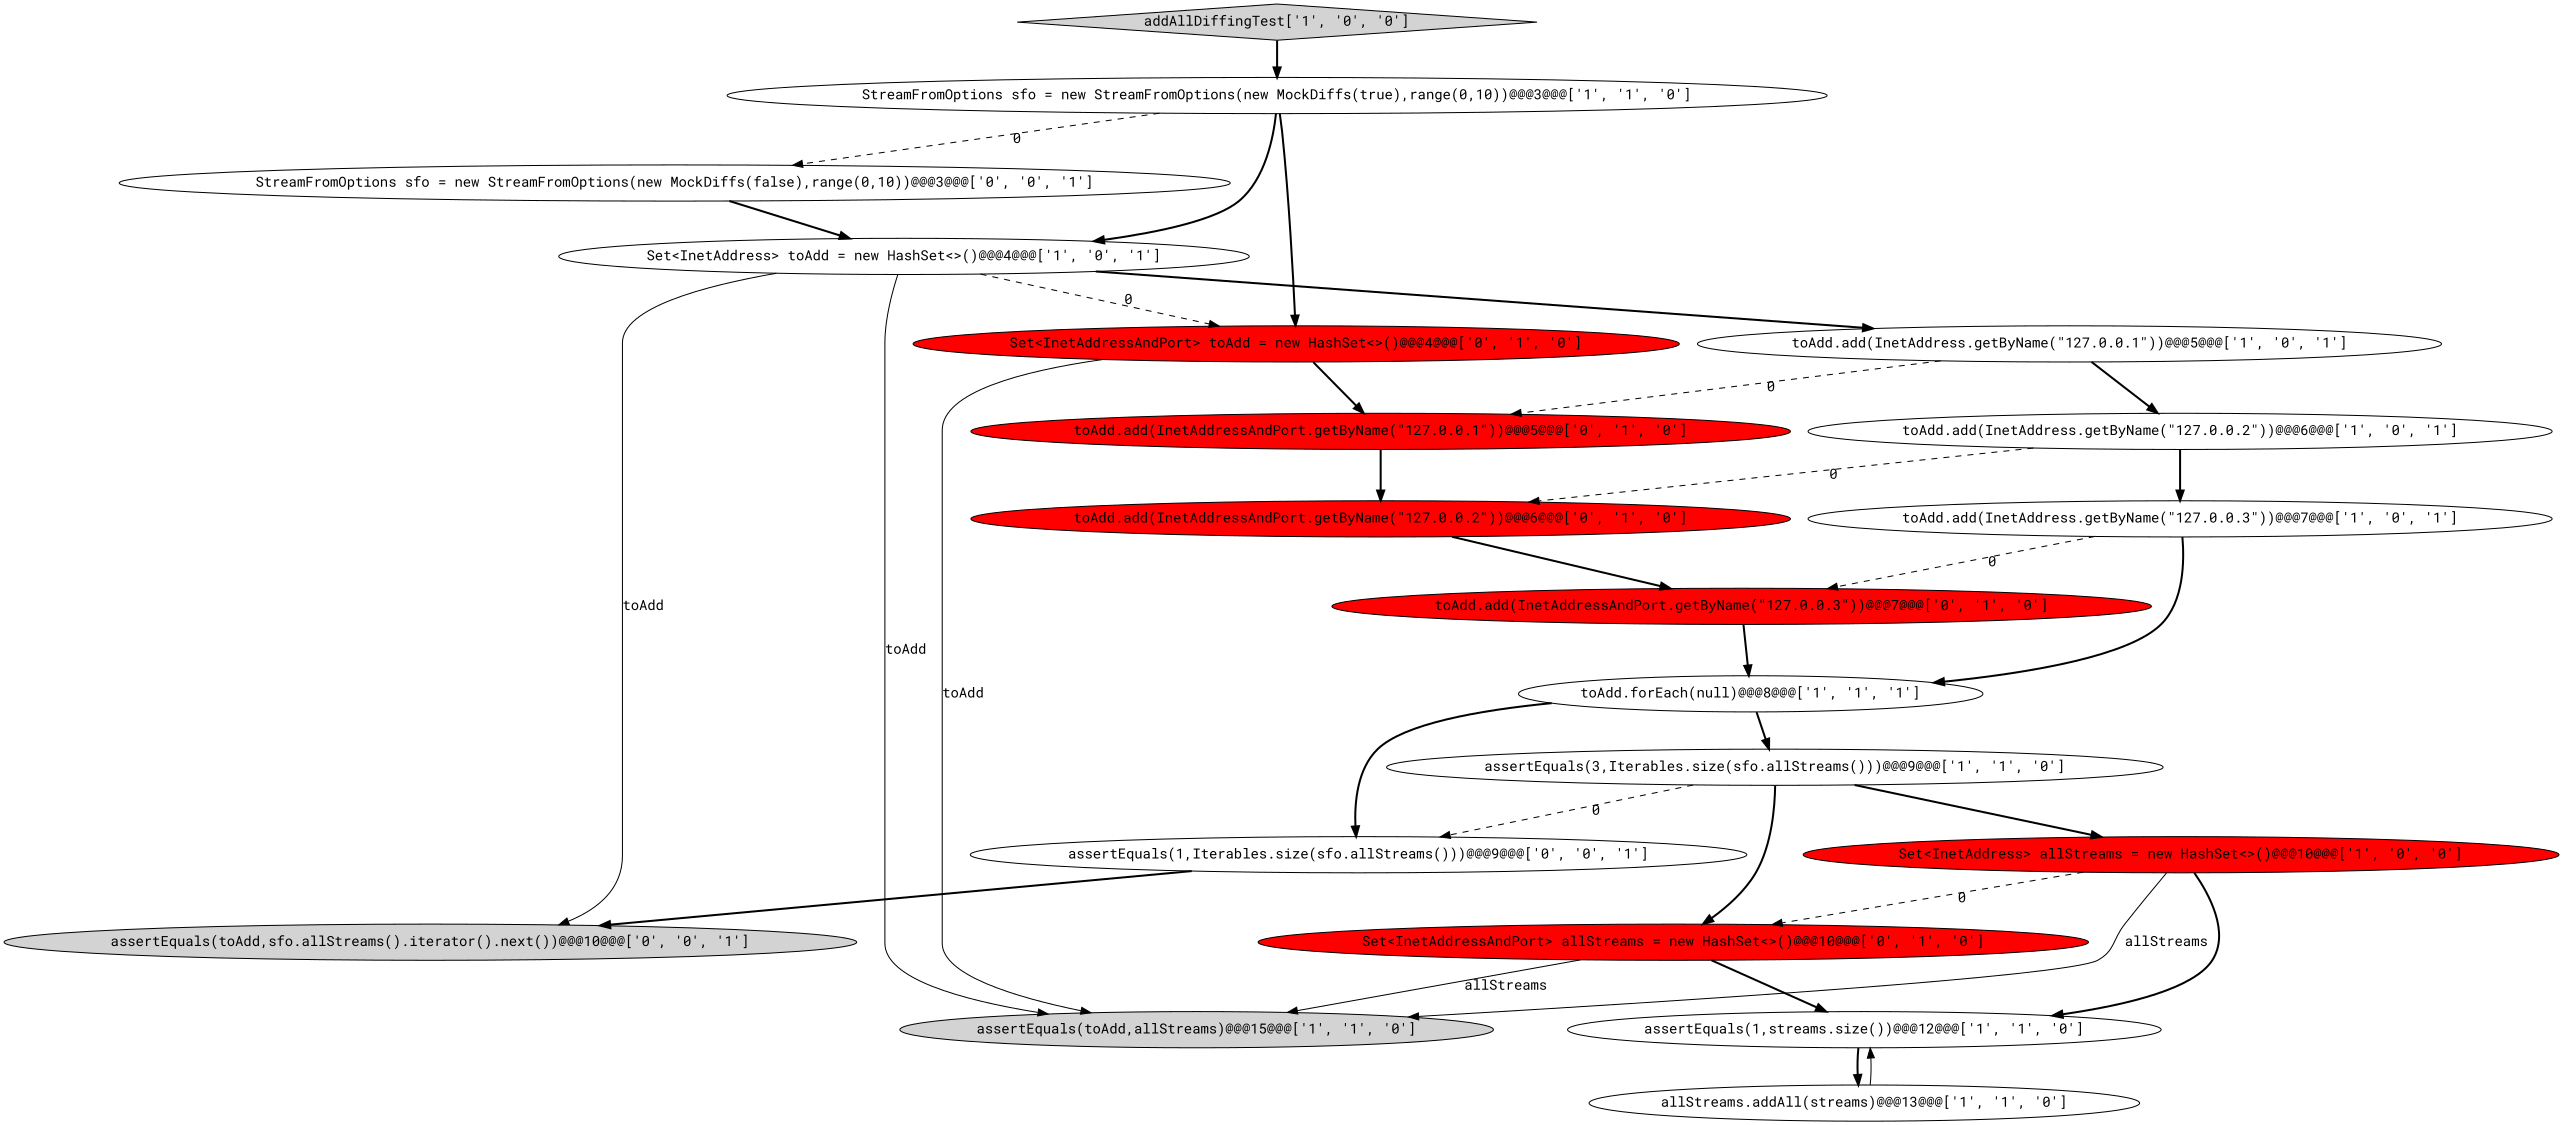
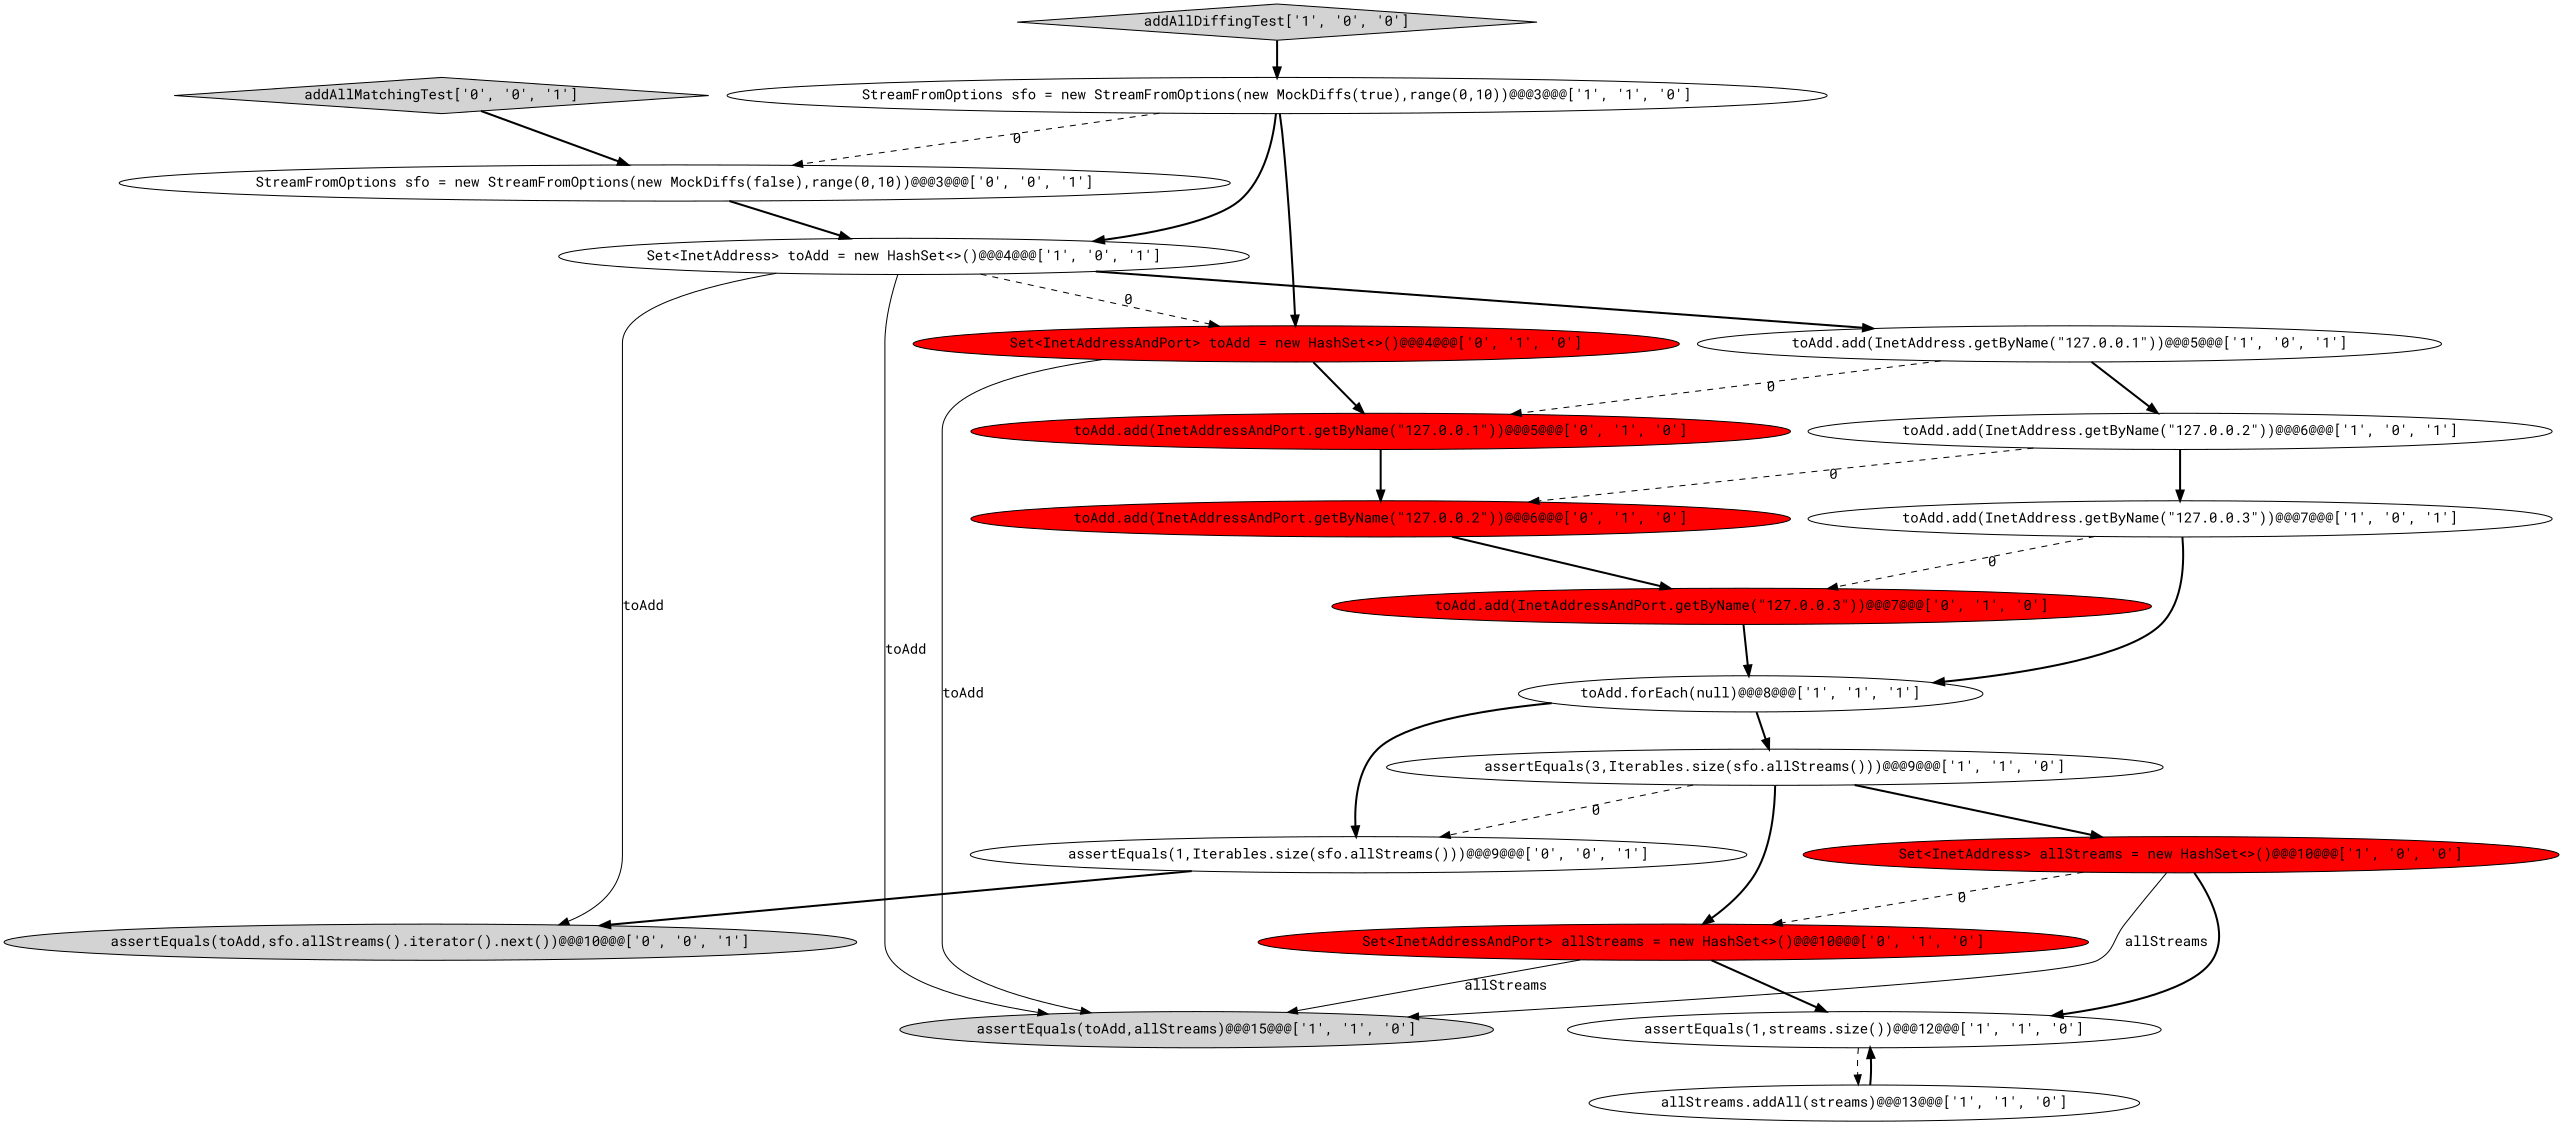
node "addAllMatchingTest['0', '0', '1']": added
edge "assertEquals(1,streams.size())@@@12@@@['1', '1', '0']" -> "allStreams.addAll(streams)@@@13@@@['1', '1', '0']": style bold -> dashed
edge "allStreams.addAll(streams)@@@13@@@['1', '1', '0']" -> "assertEquals(1,streams.size())@@@12@@@['1', '1', '0']": style solid -> bold
